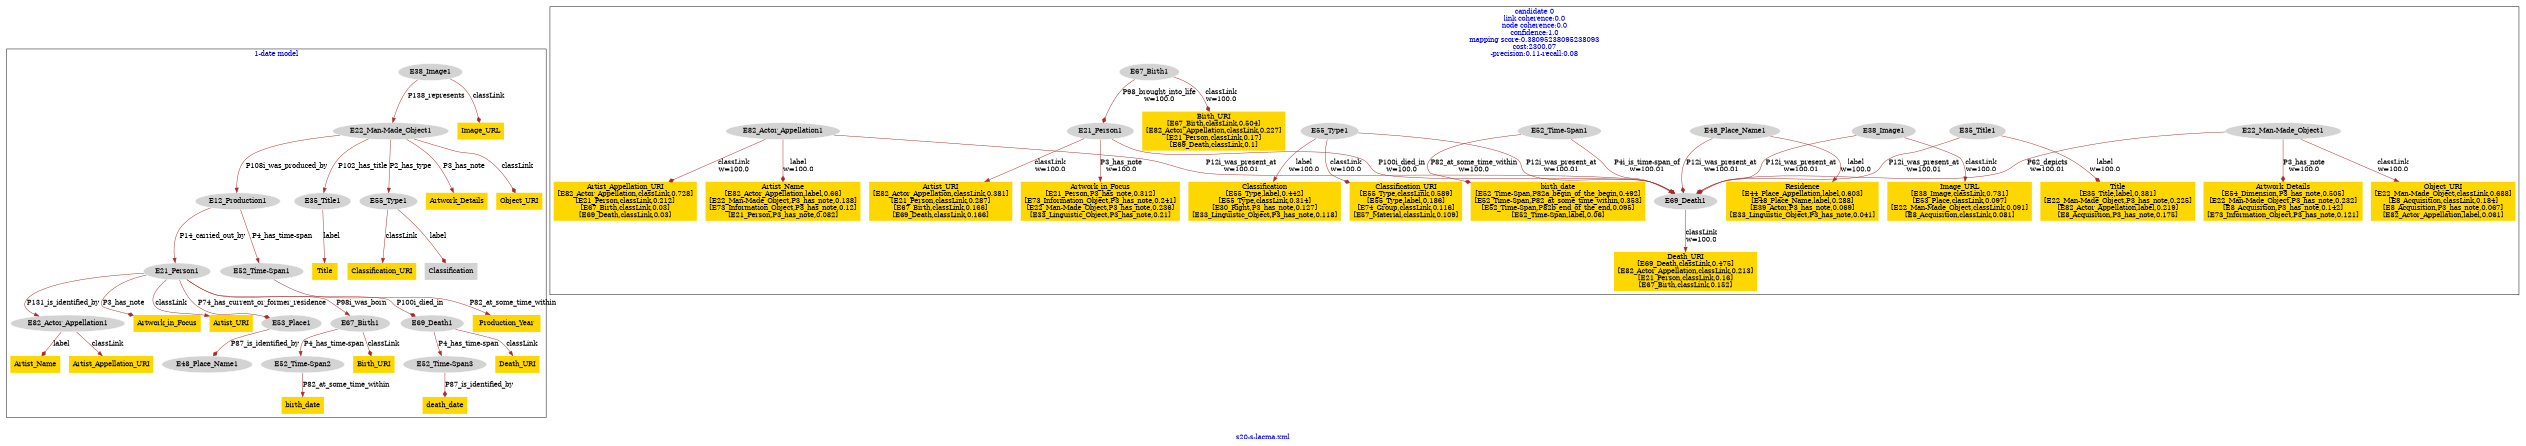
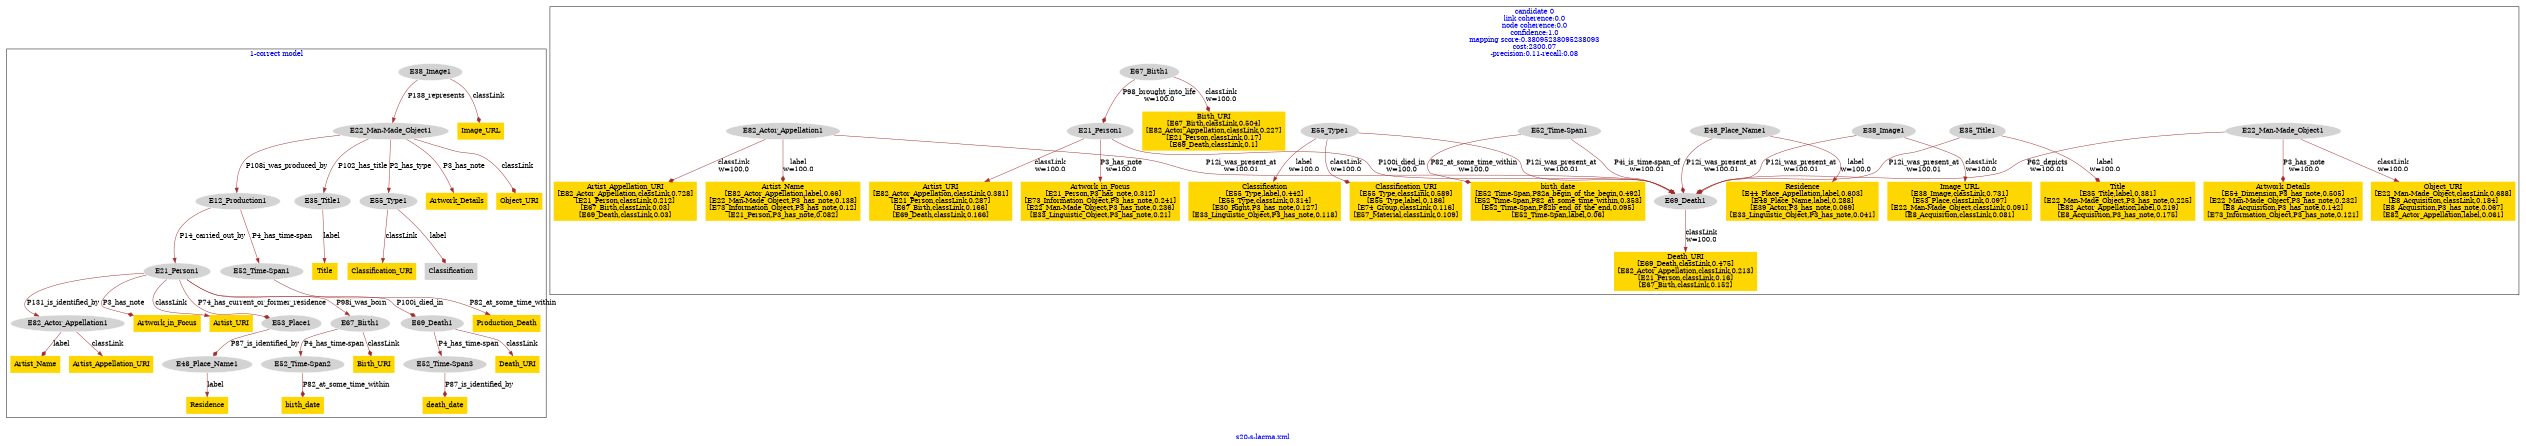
cluster "1-date model": label "1-date model" -> "1-correct model"
node "Production_Year": label "Production_Year" -> "Production_Death"
edge "E52_Time-Span2" -> "birth_date": arrowhead normal -> diamond
node "Residence": added
